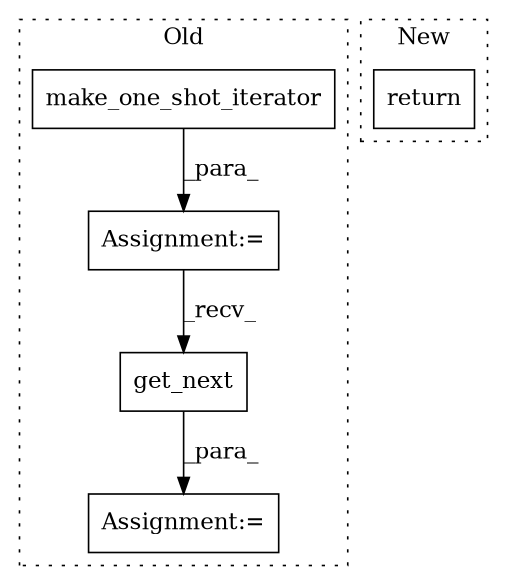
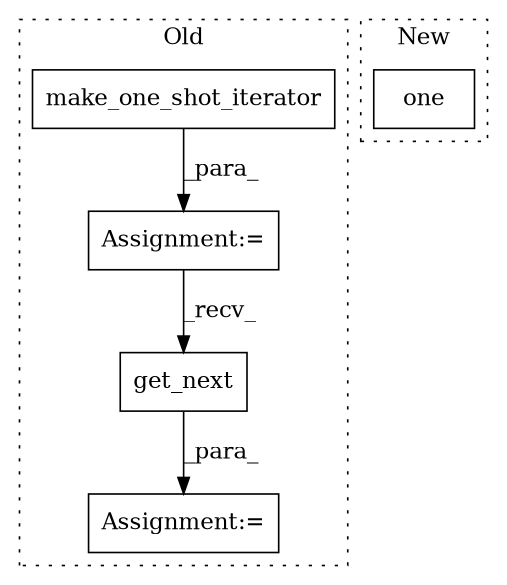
node "return": label "return" -> "one"
